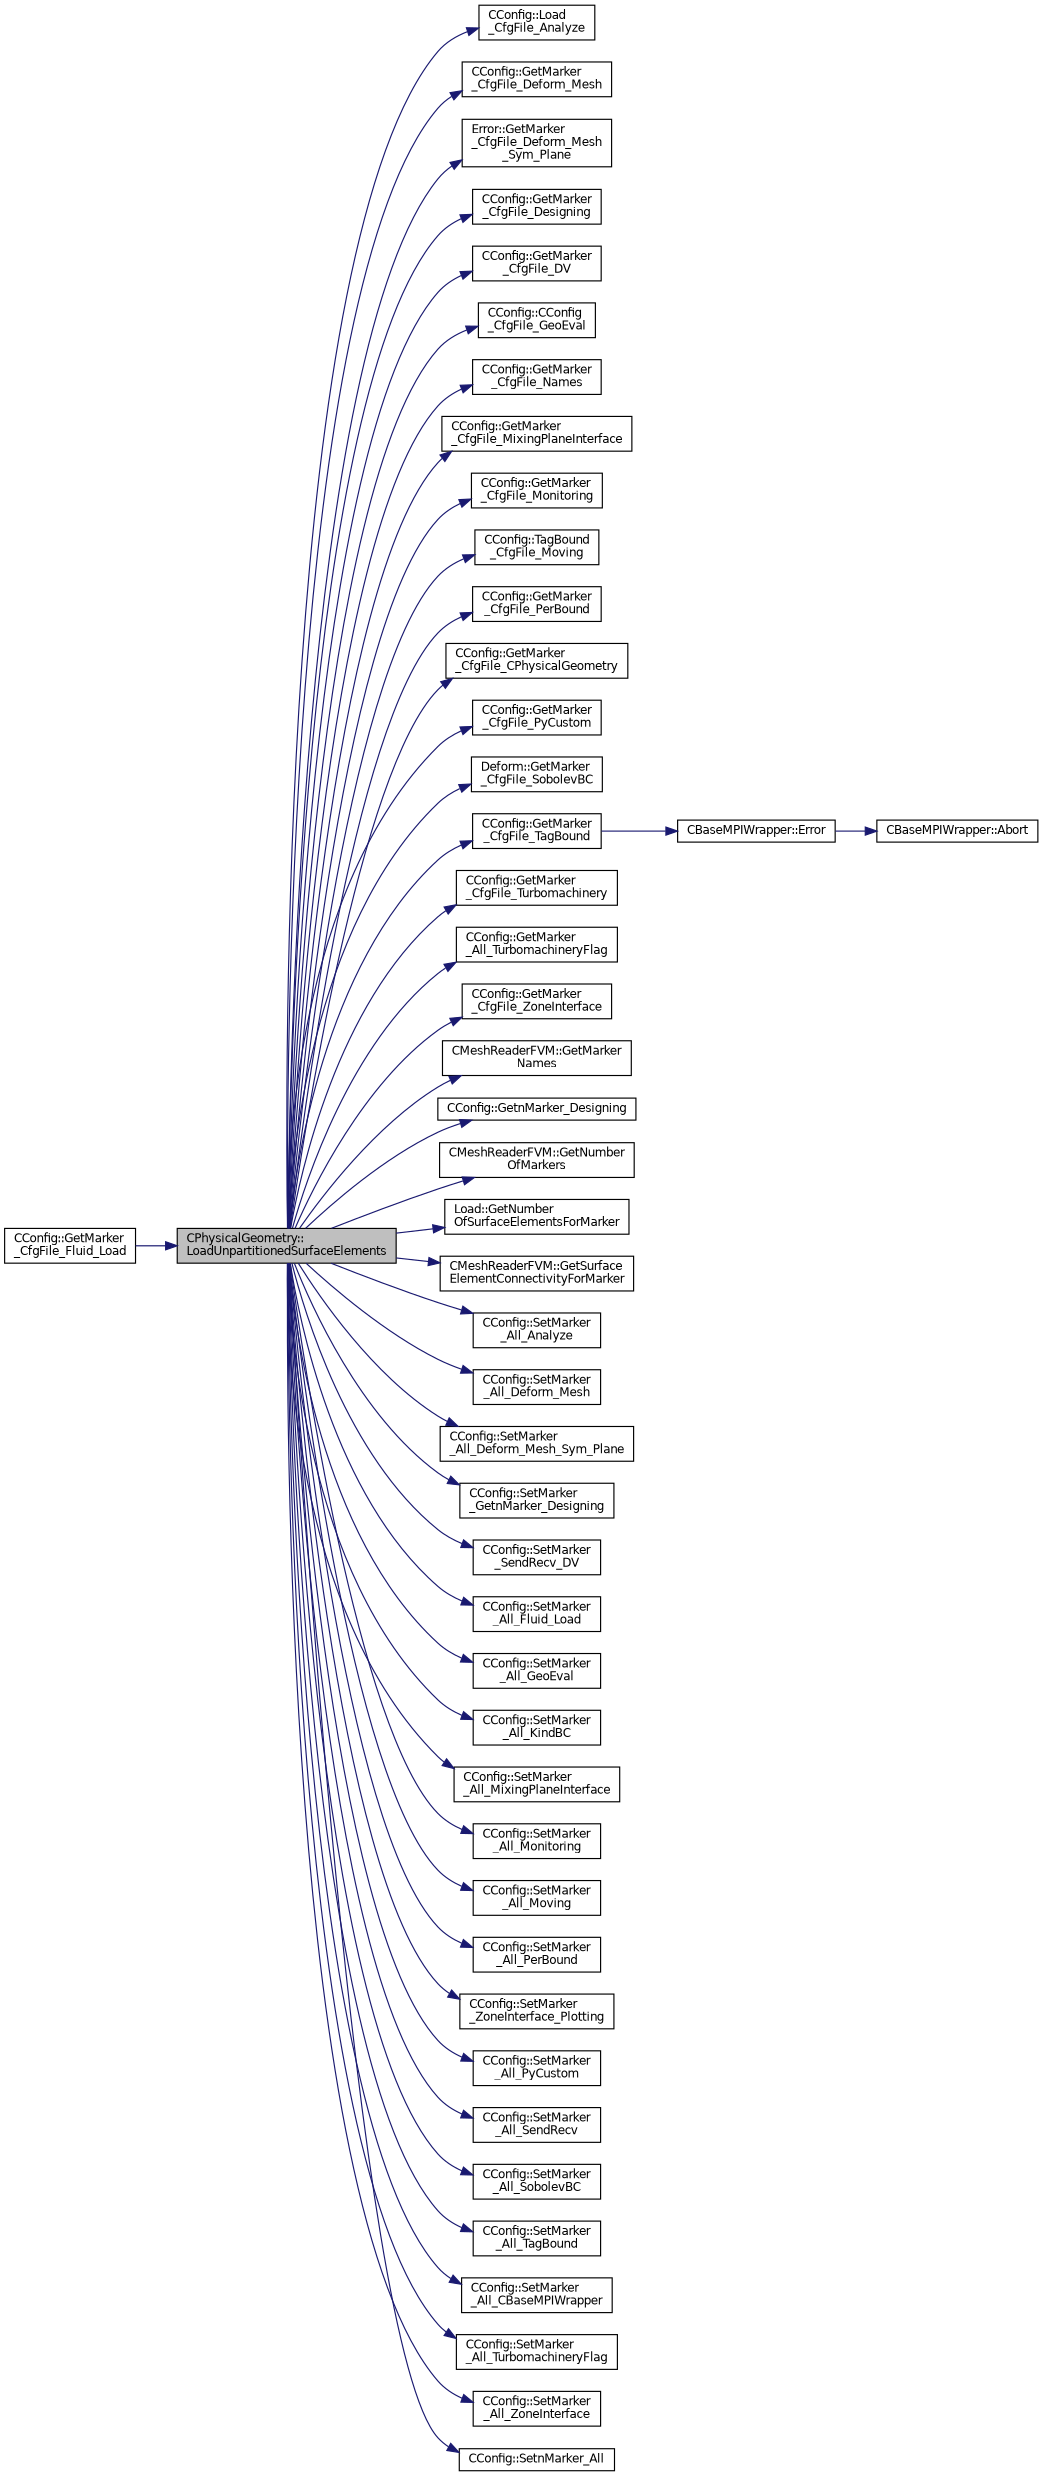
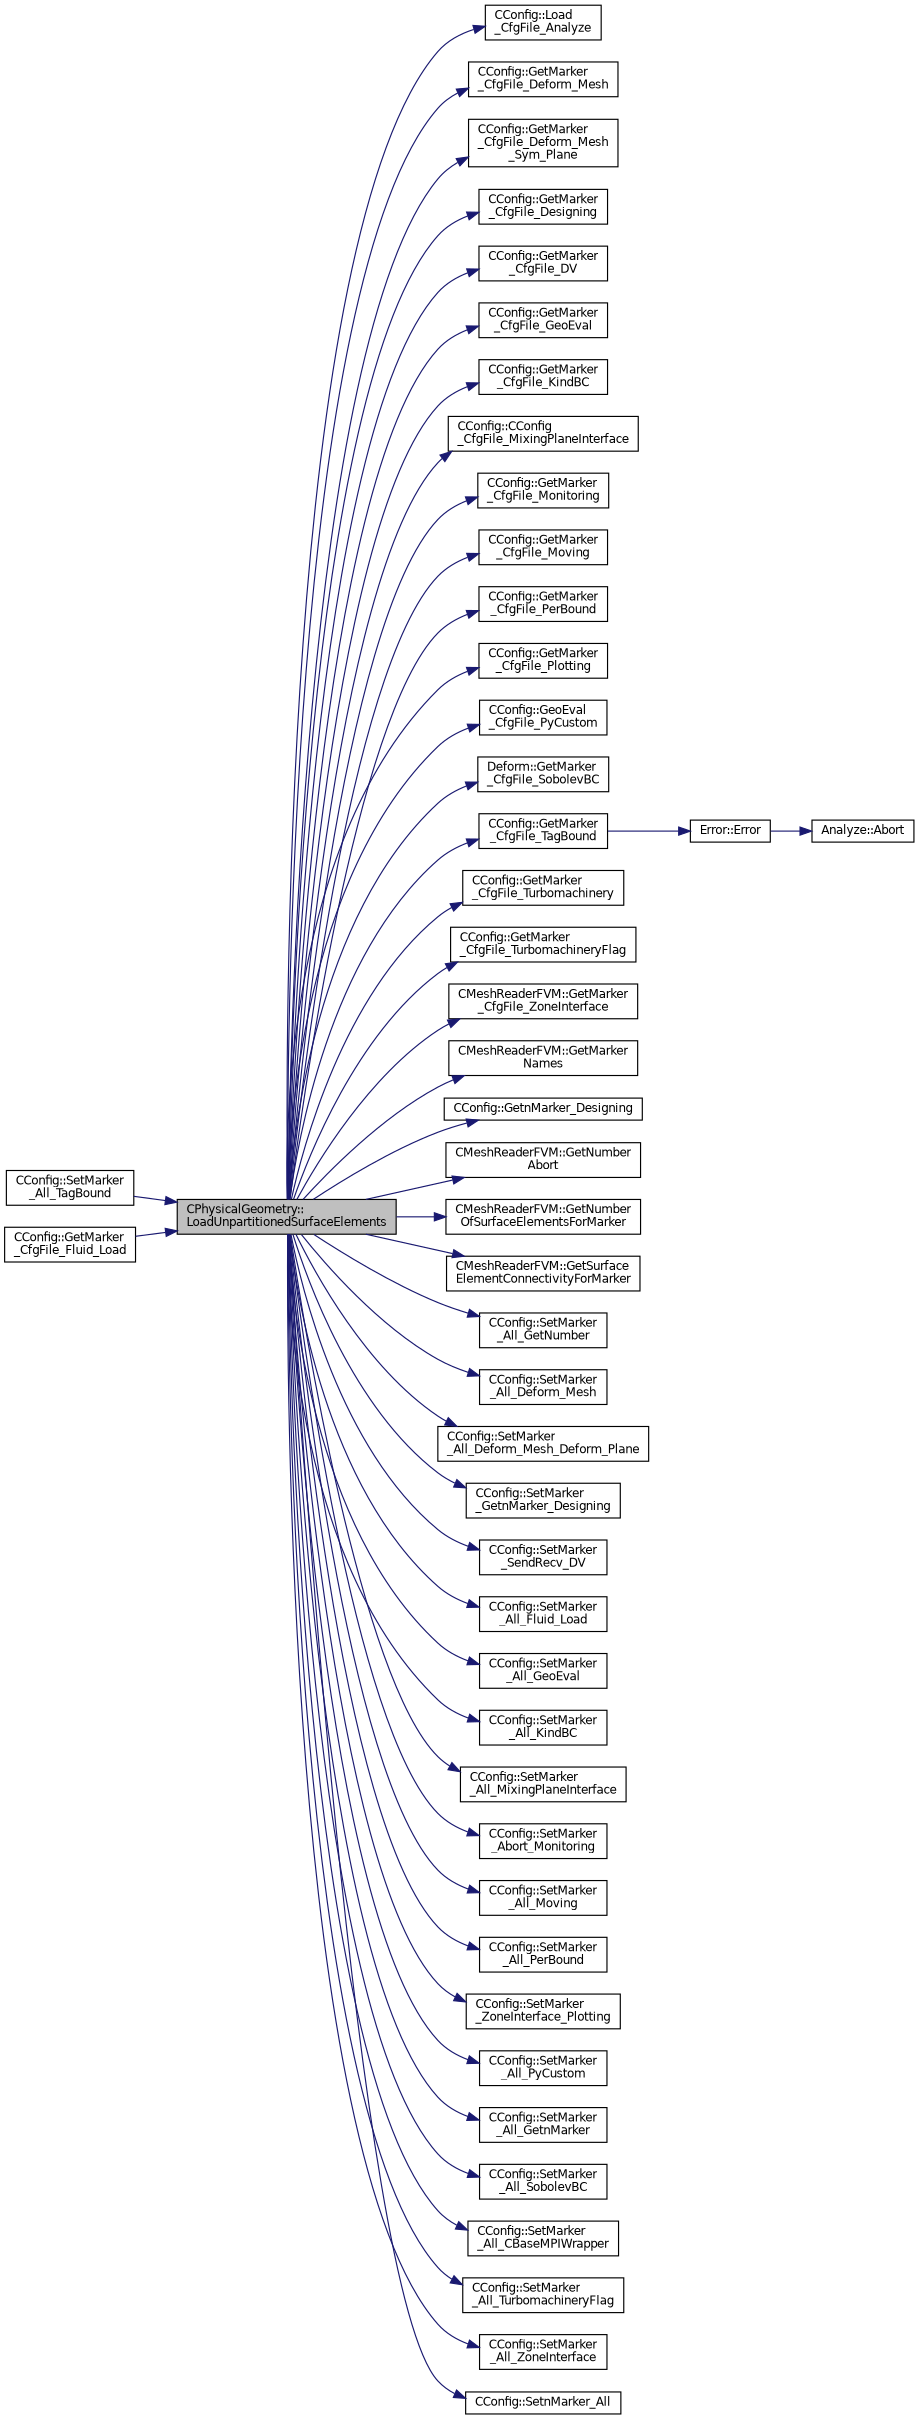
node "Error::GetMarker _CfgFile_Deform_Mesh _Sym_Plane": label "Error::GetMarker _CfgFile_Deform_Mesh _Sym_Plane" -> "CConfig::GetMarker _CfgFile_Deform_Mesh _Sym_Plane"
node "CConfig::CConfig _CfgFile_GeoEval": label "CConfig::CConfig _CfgFile_GeoEval" -> "CConfig::GetMarker _CfgFile_GeoEval"
node "CConfig::GetMarker _CfgFile_Names": label "CConfig::GetMarker _CfgFile_Names" -> "CConfig::GetMarker _CfgFile_KindBC"
node "CConfig::GetMarker _CfgFile_MixingPlaneInterface": label "CConfig::GetMarker _CfgFile_MixingPlaneInterface" -> "CConfig::CConfig _CfgFile_MixingPlaneInterface"
node "CConfig::TagBound _CfgFile_Moving": label "CConfig::TagBound _CfgFile_Moving" -> "CConfig::GetMarker _CfgFile_Moving"
node "CConfig::GetMarker _CfgFile_CPhysicalGeometry": label "CConfig::GetMarker _CfgFile_CPhysicalGeometry" -> "CConfig::GetMarker _CfgFile_Plotting"
node "CConfig::GetMarker _CfgFile_PyCustom": label "CConfig::GetMarker _CfgFile_PyCustom" -> "CConfig::GeoEval _CfgFile_PyCustom"
node "CBaseMPIWrapper::Error": label "CBaseMPIWrapper::Error" -> "Error::Error"
node "CBaseMPIWrapper::Abort": label "CBaseMPIWrapper::Abort" -> "Analyze::Abort"
node "CConfig::GetMarker _All_TurbomachineryFlag": label "CConfig::GetMarker _All_TurbomachineryFlag" -> "CConfig::GetMarker _CfgFile_TurbomachineryFlag"
node "CConfig::GetMarker _CfgFile_ZoneInterface": label "CConfig::GetMarker _CfgFile_ZoneInterface" -> "CMeshReaderFVM::GetMarker _CfgFile_ZoneInterface"
node "CMeshReaderFVM::GetNumber OfMarkers": label "CMeshReaderFVM::GetNumber OfMarkers" -> "CMeshReaderFVM::GetNumber Abort"
node "Load::GetNumber OfSurfaceElementsForMarker": label "Load::GetNumber OfSurfaceElementsForMarker" -> "CMeshReaderFVM::GetNumber OfSurfaceElementsForMarker"
node "CConfig::SetMarker _All_Analyze": label "CConfig::SetMarker _All_Analyze" -> "CConfig::SetMarker _All_GetNumber"
node "CConfig::SetMarker _All_Deform_Mesh_Sym_Plane": label "CConfig::SetMarker _All_Deform_Mesh_Sym_Plane" -> "CConfig::SetMarker _All_Deform_Mesh_Deform_Plane"
node "CConfig::SetMarker _All_Monitoring": label "CConfig::SetMarker _All_Monitoring" -> "CConfig::SetMarker _Abort_Monitoring"
edge "CPhysicalGeometry:: LoadUnpartitionedSurfaceElements" -> "CConfig::SetMarker _All_TagBound": reversed
node "CConfig::SetMarker _All_SendRecv": label "CConfig::SetMarker _All_SendRecv" -> "CConfig::SetMarker _All_GetnMarker"
